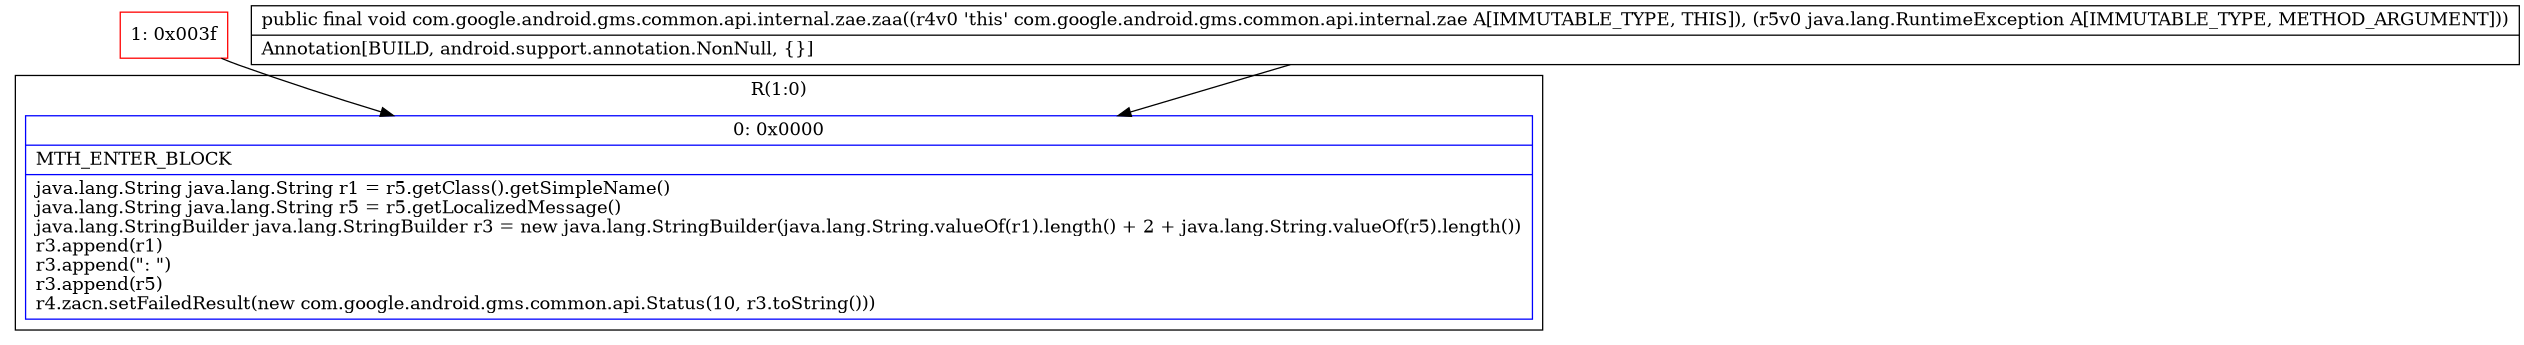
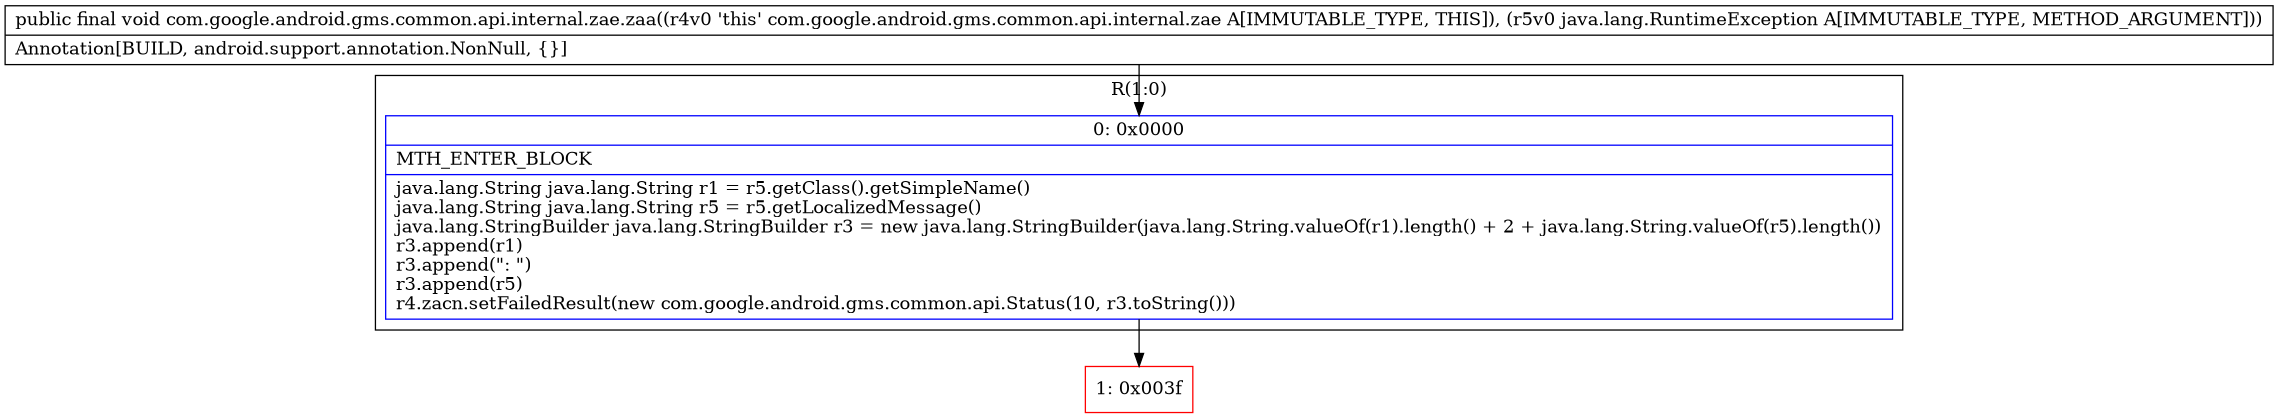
edge "1: 0x003f" -> "0: 0x0000": reversed
